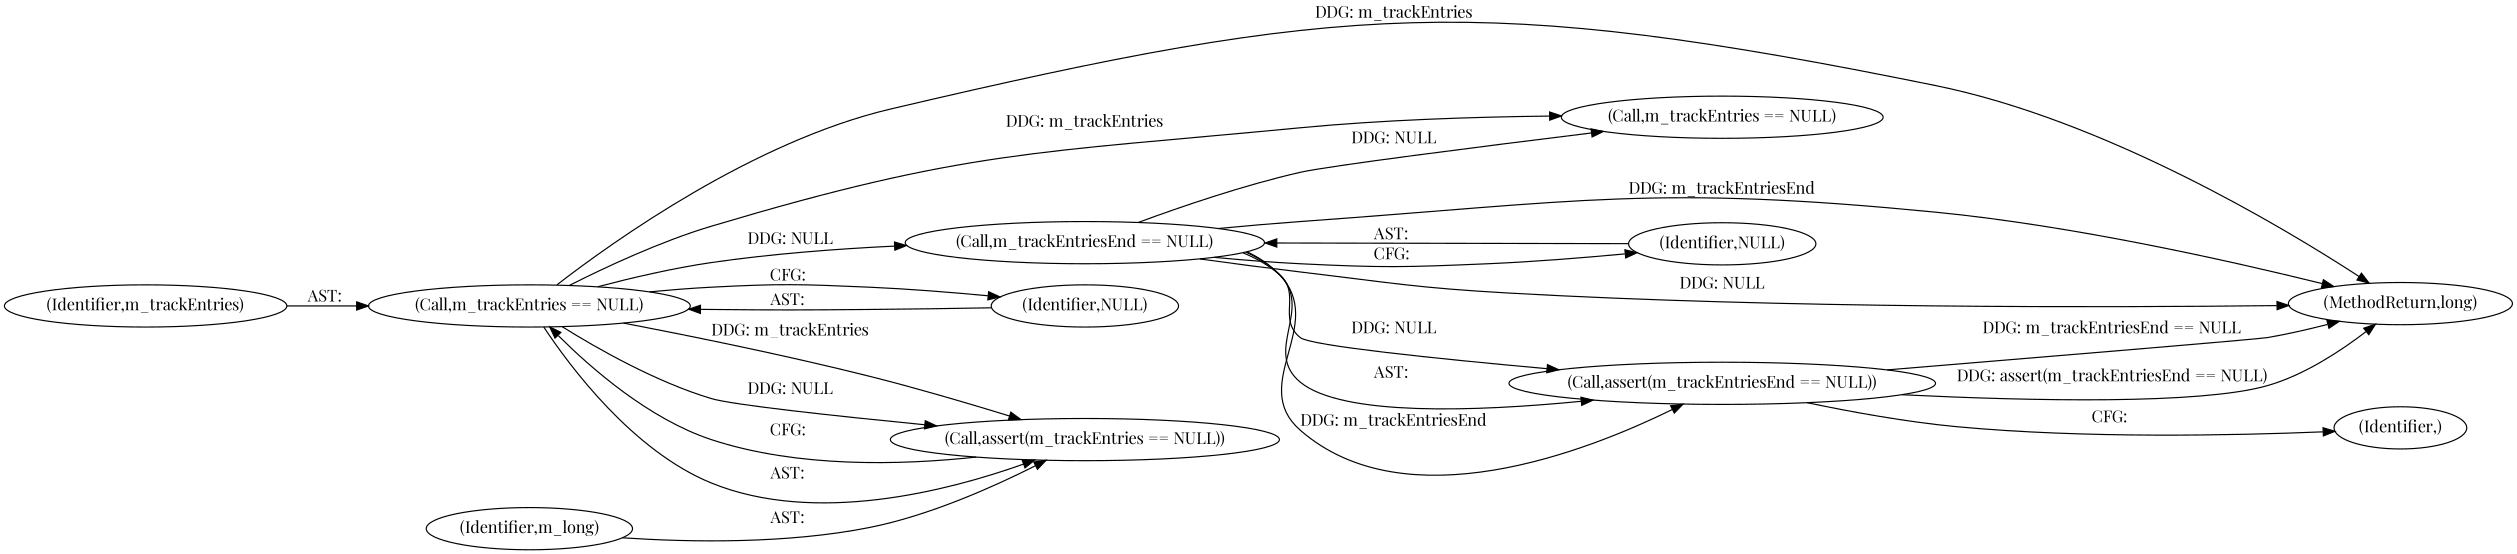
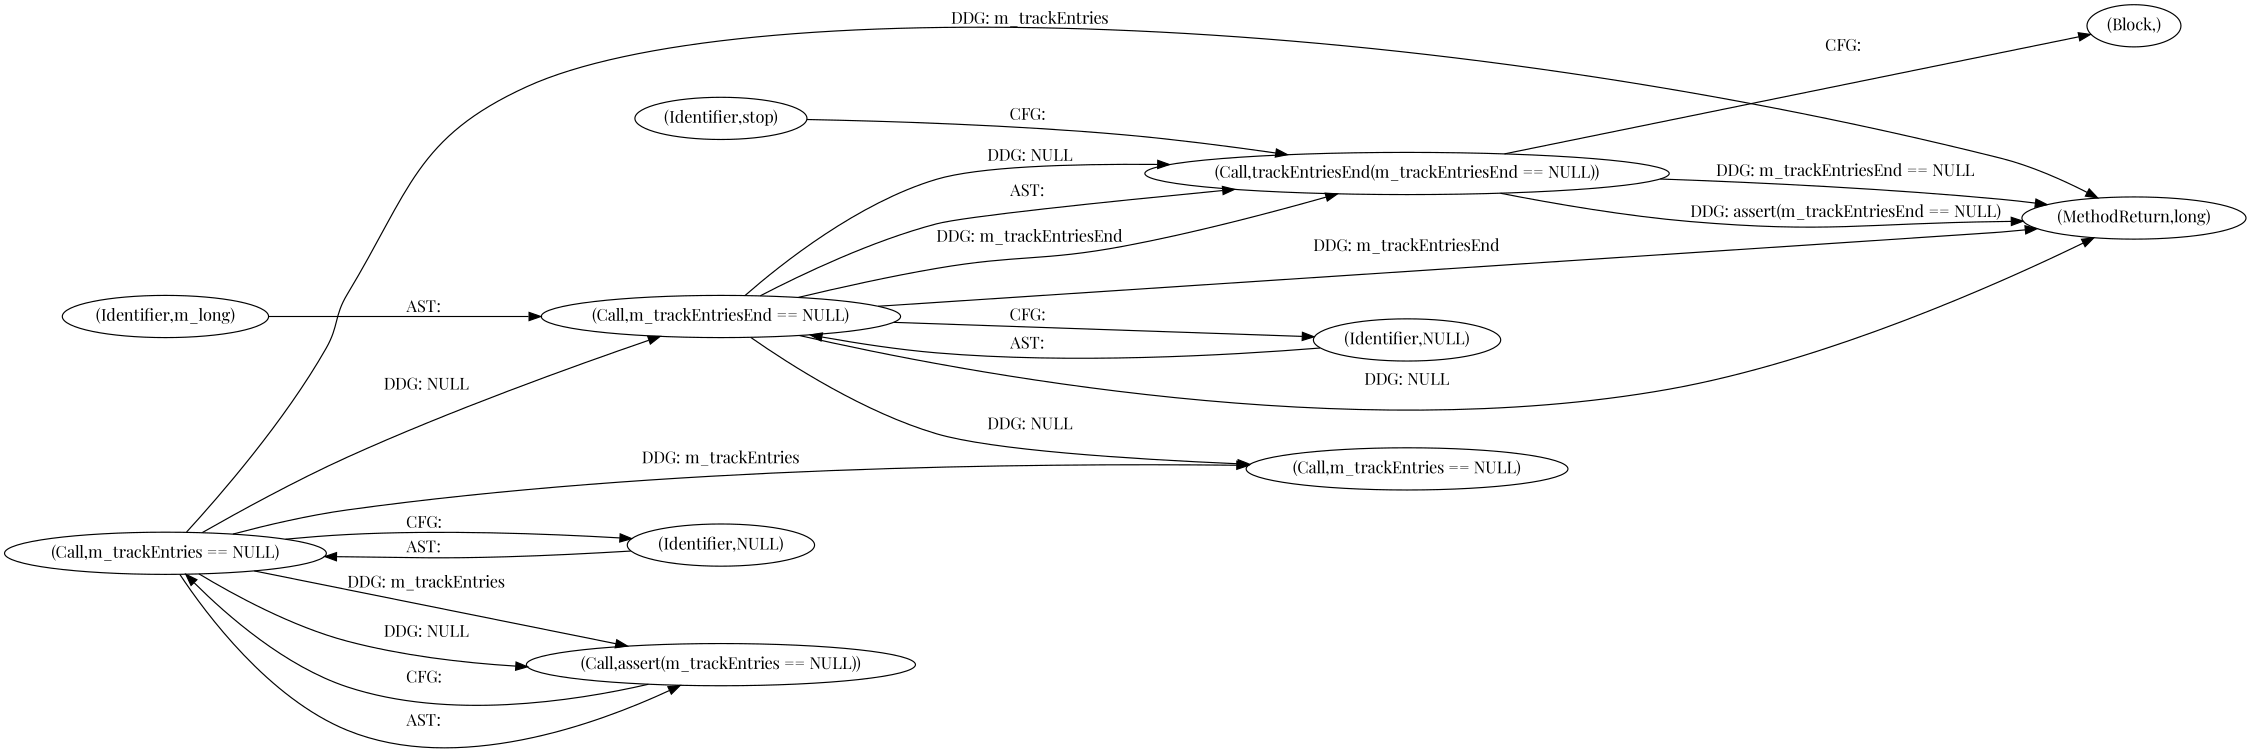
node "(Identifier,stop)": added
node "(Identifier,m_trackEntries)": removed
node "(Call,assert(m_trackEntriesEnd == NULL))": label "(Call,assert(m_trackEntriesEnd == NULL))" -> "(Call,trackEntriesEnd(m_trackEntriesEnd == NULL))"
node "(Identifier,)": label "(Identifier,)" -> "(Block,)"
edge "(Identifier,m_long)" -> "(Call,assert(m_trackEntries == NULL))": now "(Identifier,m_long)" -> "(Call,m_trackEntriesEnd == NULL)"
